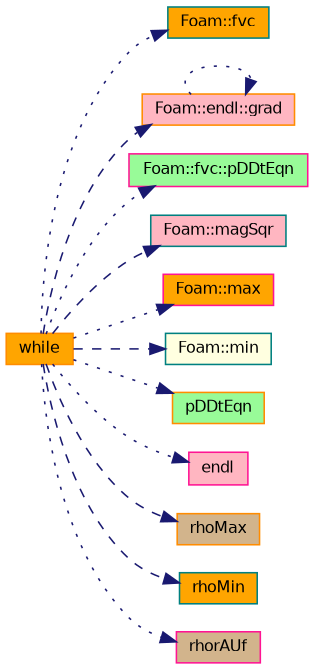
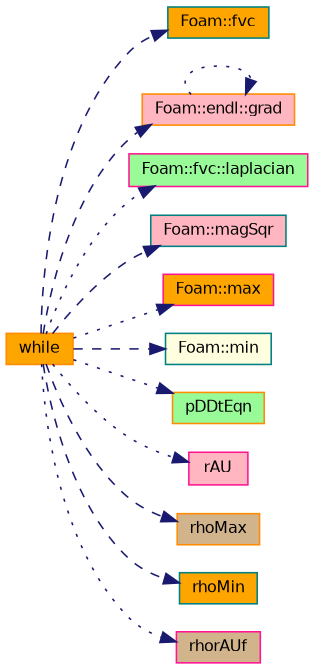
node "Foam::fvc::pDDtEqn": label "Foam::fvc::pDDtEqn" -> "Foam::fvc::laplacian"
edge "while" -> "Foam::fvc": style dotted -> dashed
node "endl": label "endl" -> "rAU"
